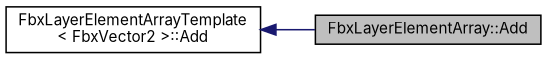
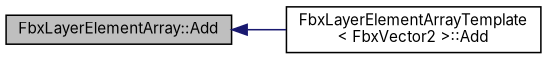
edge "FbxLayerElementArray::Add" -> "FbxLayerElementArrayTemplate < FbxVector2 >::Add": reversed
